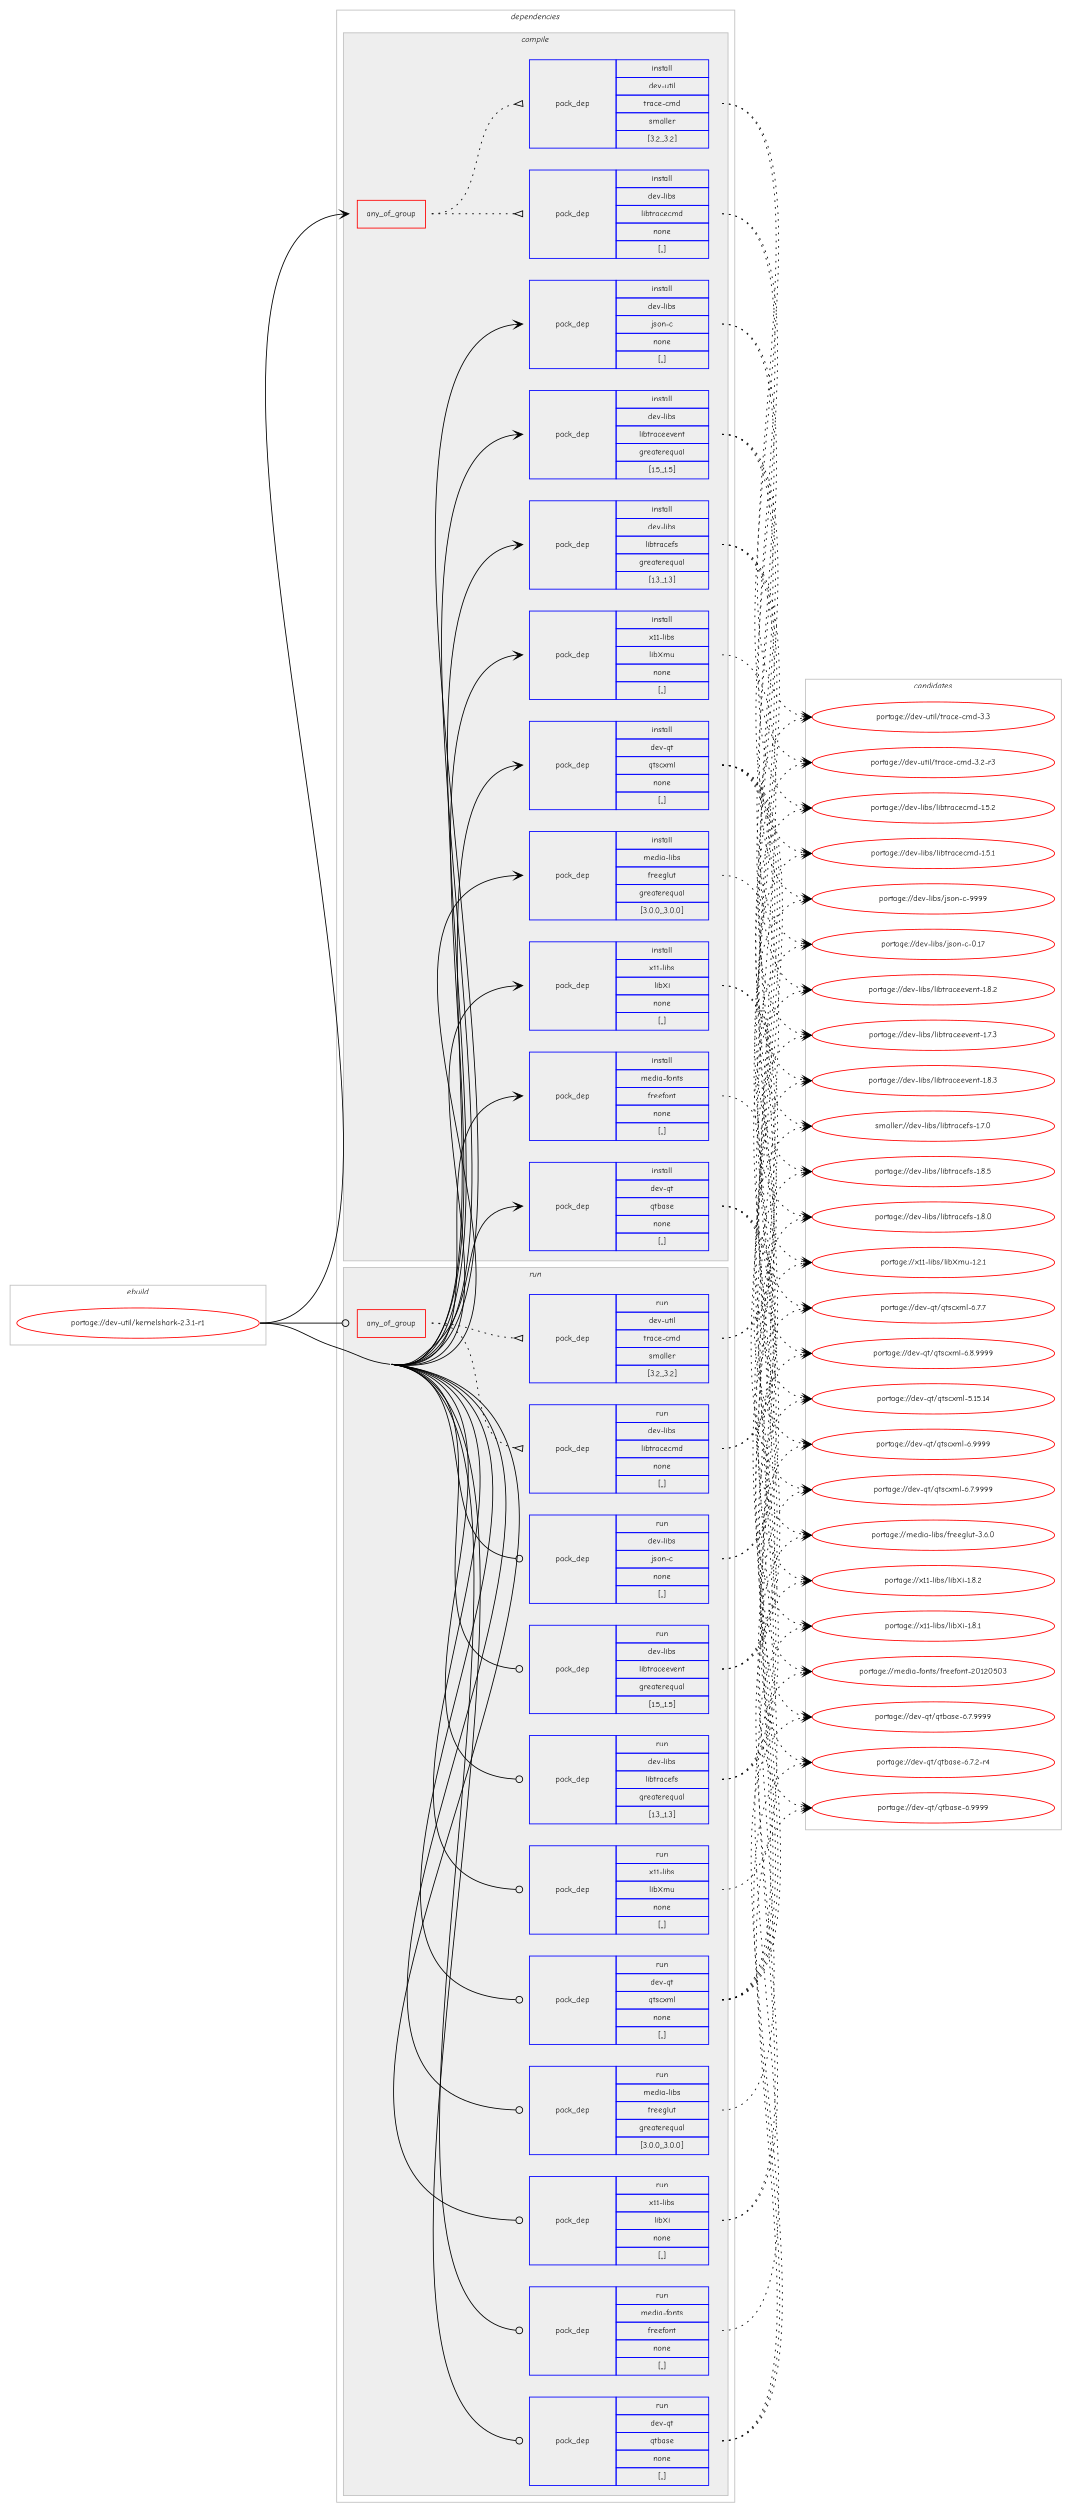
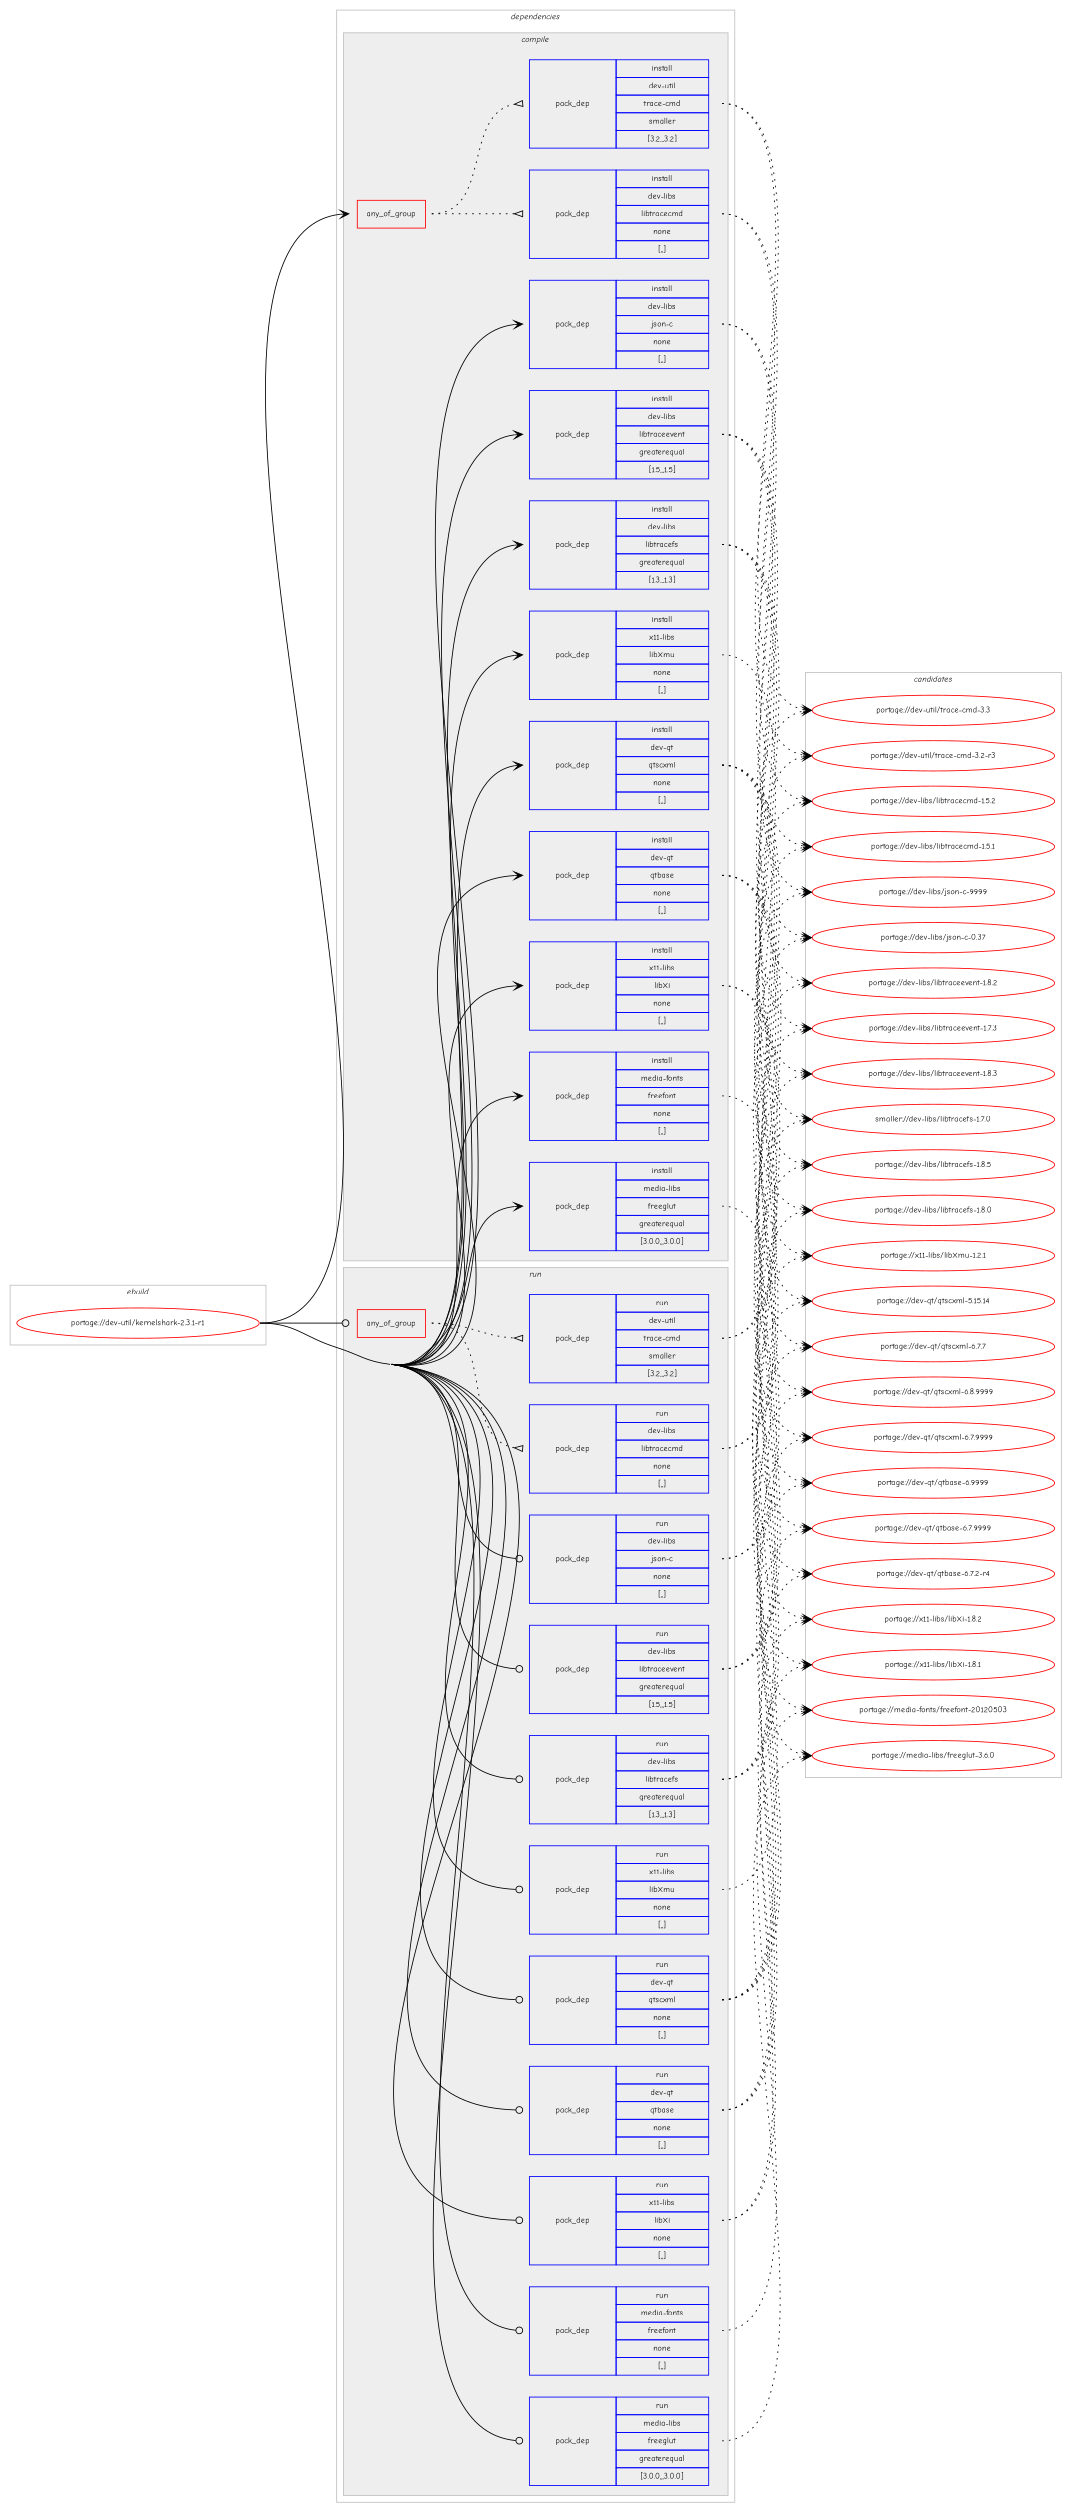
node "portage://dev-libs/json-c-0.17": label "portage://dev-libs/json-c-0.17" -> "portage://dev-libs/json-c-0.37"
node "portage://dev-qt/qtscxml-6.9999": removed
